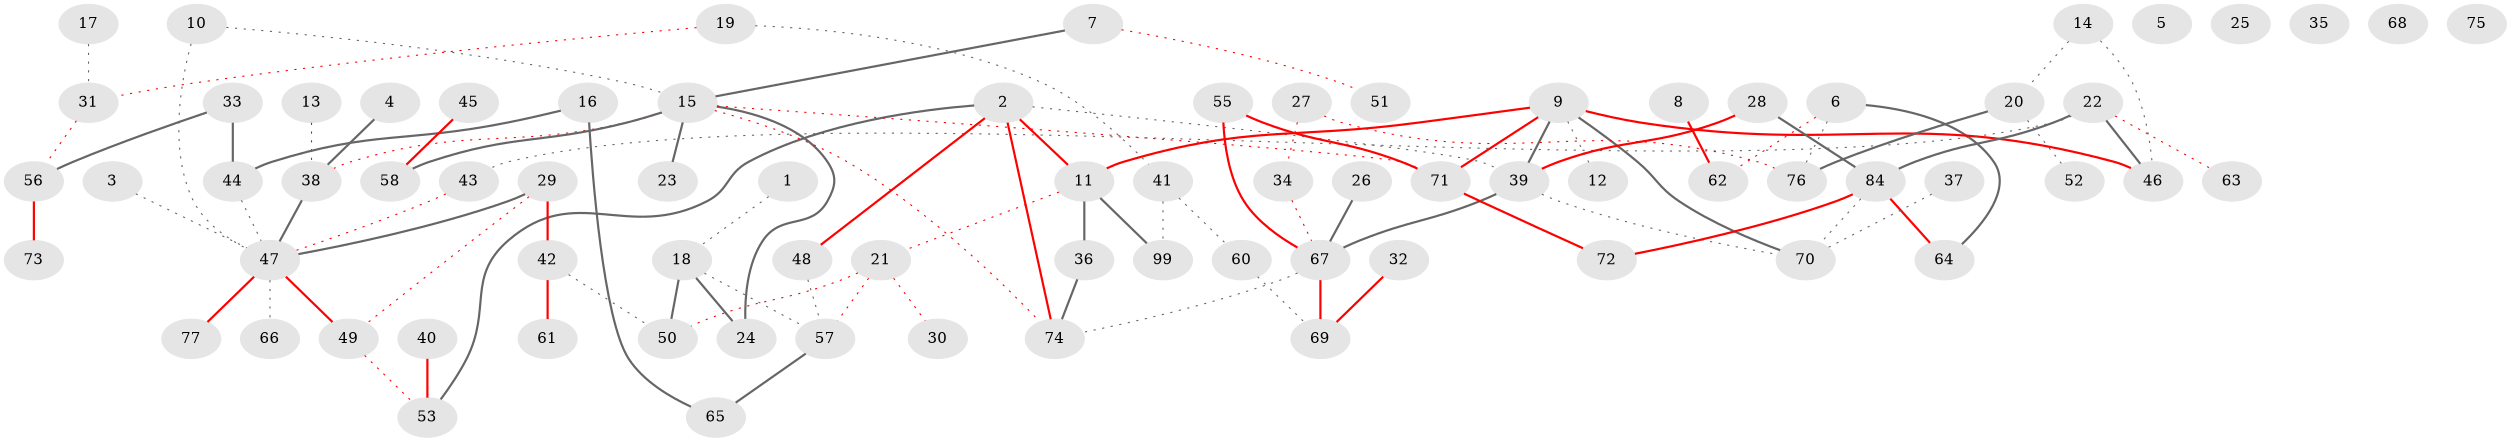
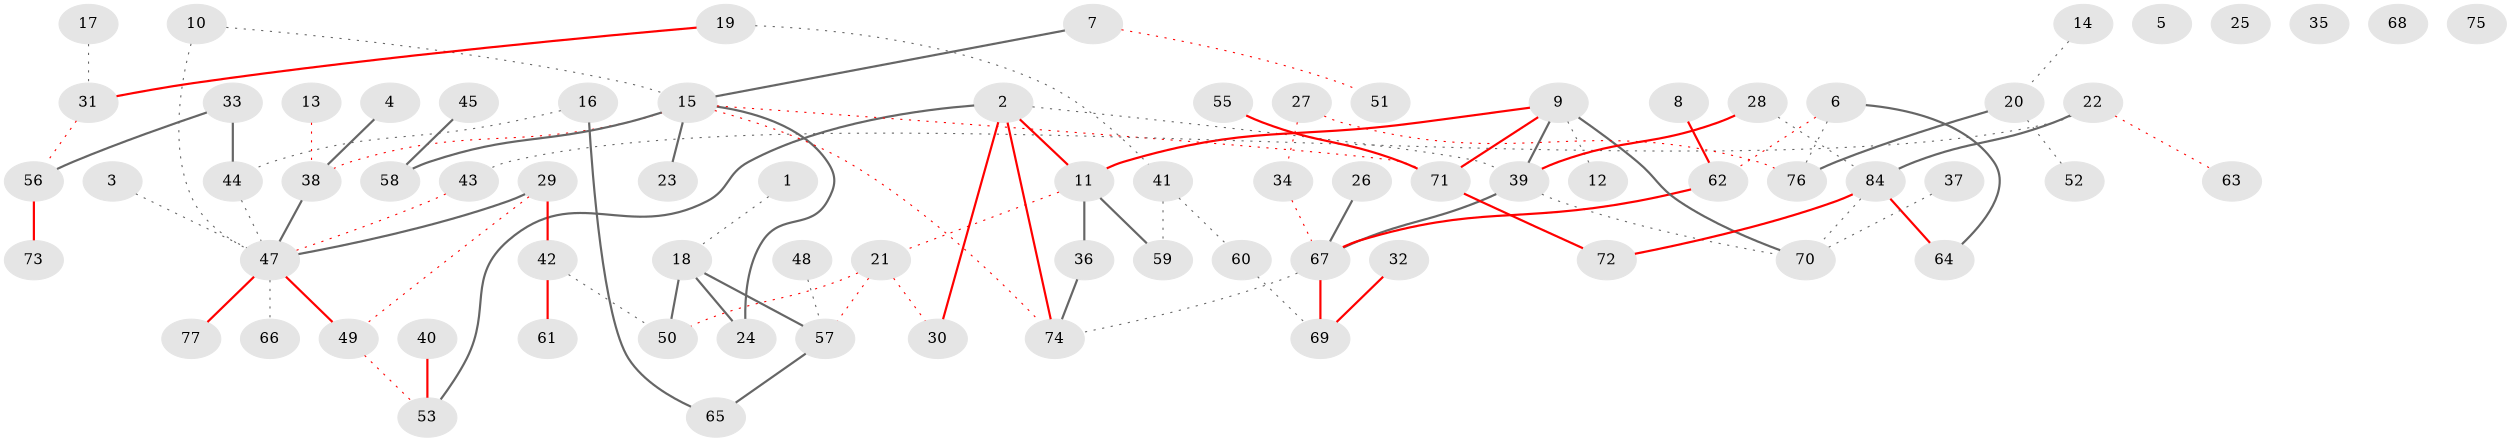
edge "19" -- "31": style dotted -> bold
edge "16" -- "44": style bold -> dotted
edge "45" -- "58": color red -> gray40
edge "28" -- "84": style bold -> dotted
edge "2" -- "48": now "2" -- "30"
node "46": removed
edge "55" -- "67": now "62" -- "67"
node "99": label "99" -> "59"
edge "18" -- "57": style dotted -> bold
